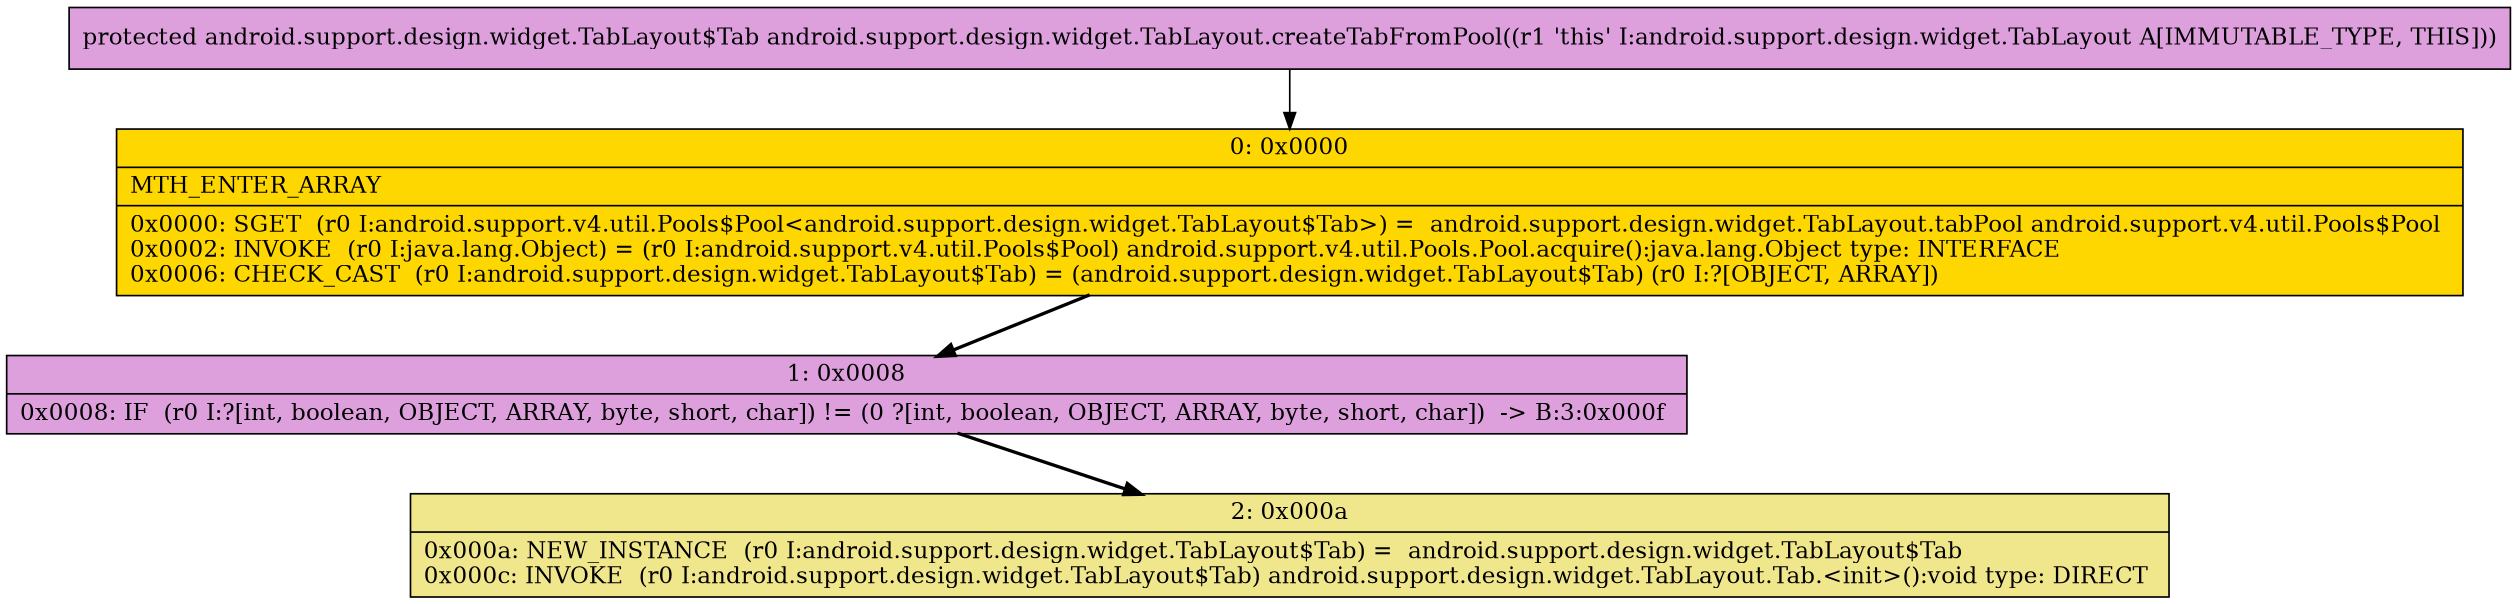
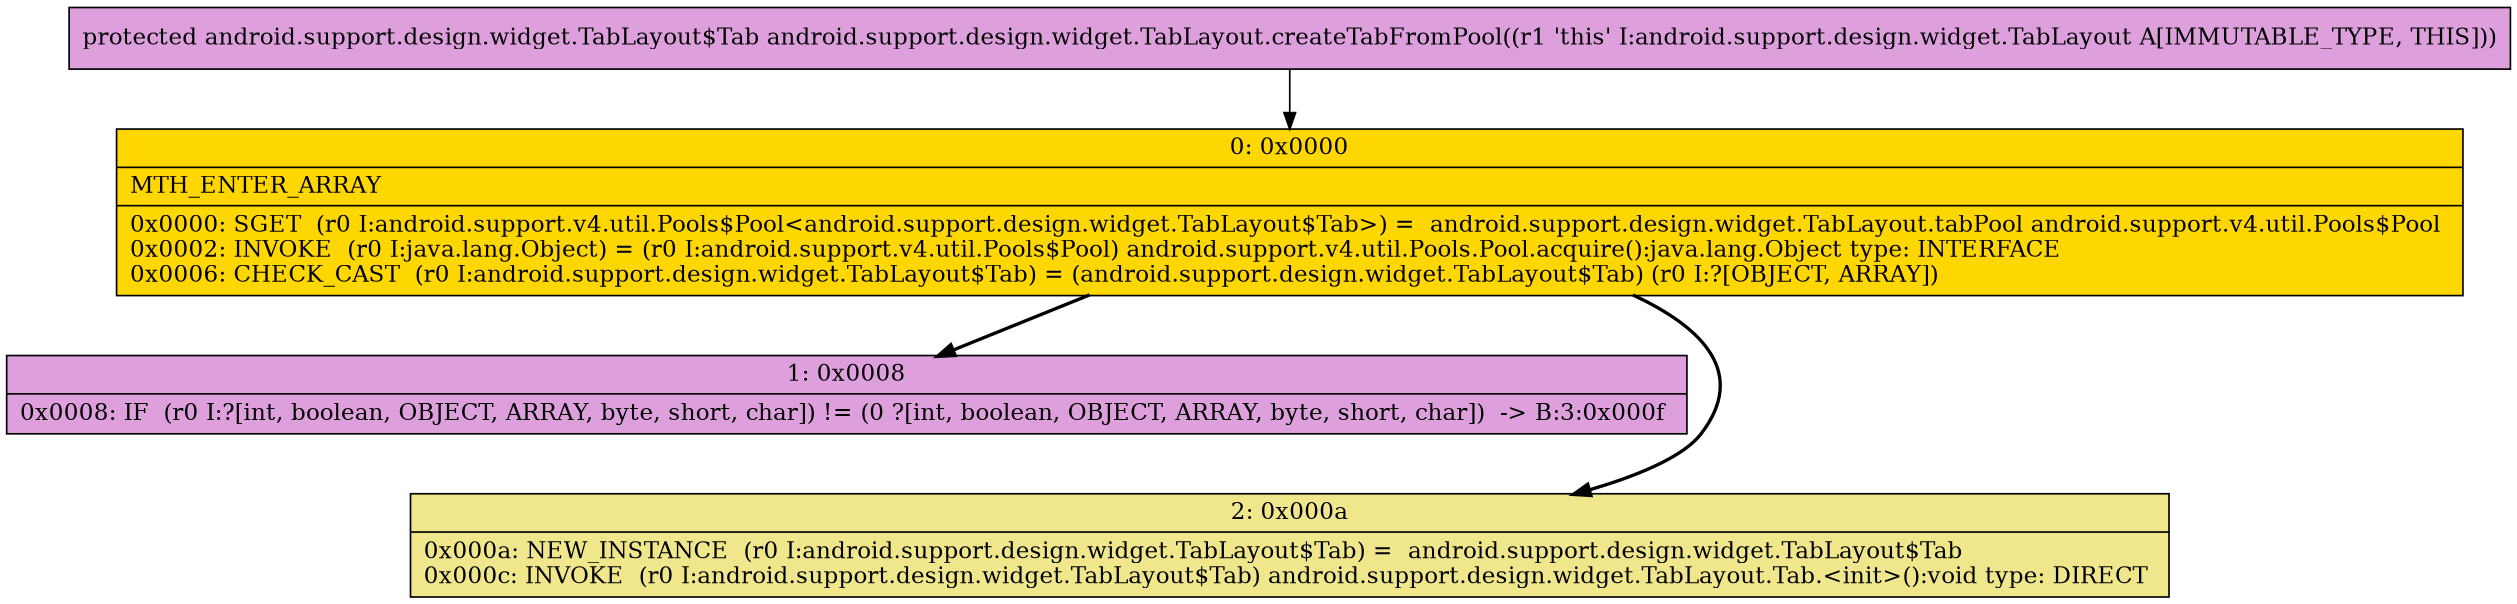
edge "1: 0x0008" -> "2: 0x000a": now "0: 0x0000" -> "2: 0x000a"
